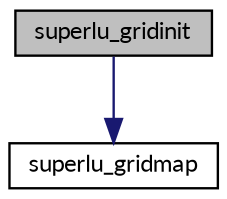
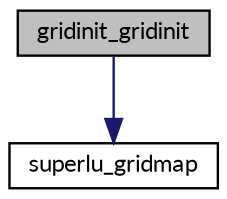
node "superlu_gridinit": label "superlu_gridinit" -> "gridinit_gridinit"
